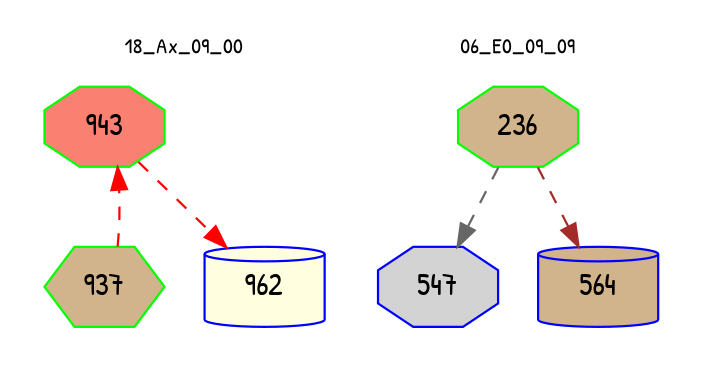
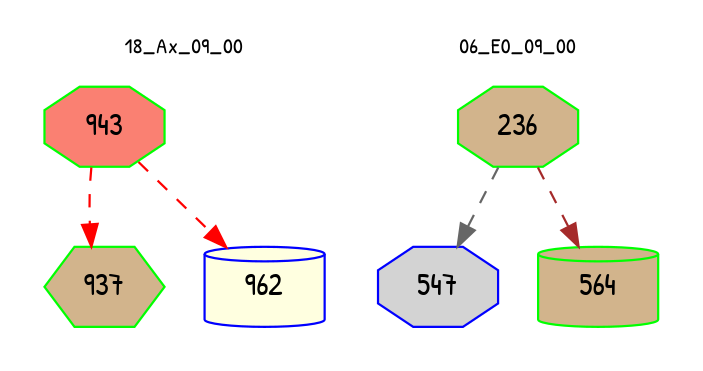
cluster "06_E0_09_09": label "06_E0_09_09" -> "06_E0_09_00"
edge "937" -> "943": reversed
node "564": color blue -> green
